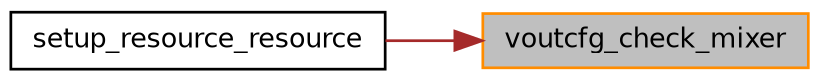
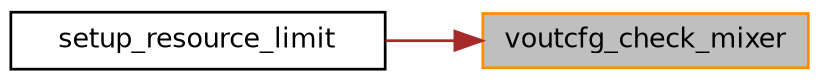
node "setup_resource_resource": label "setup_resource_resource" -> "setup_resource_limit"
